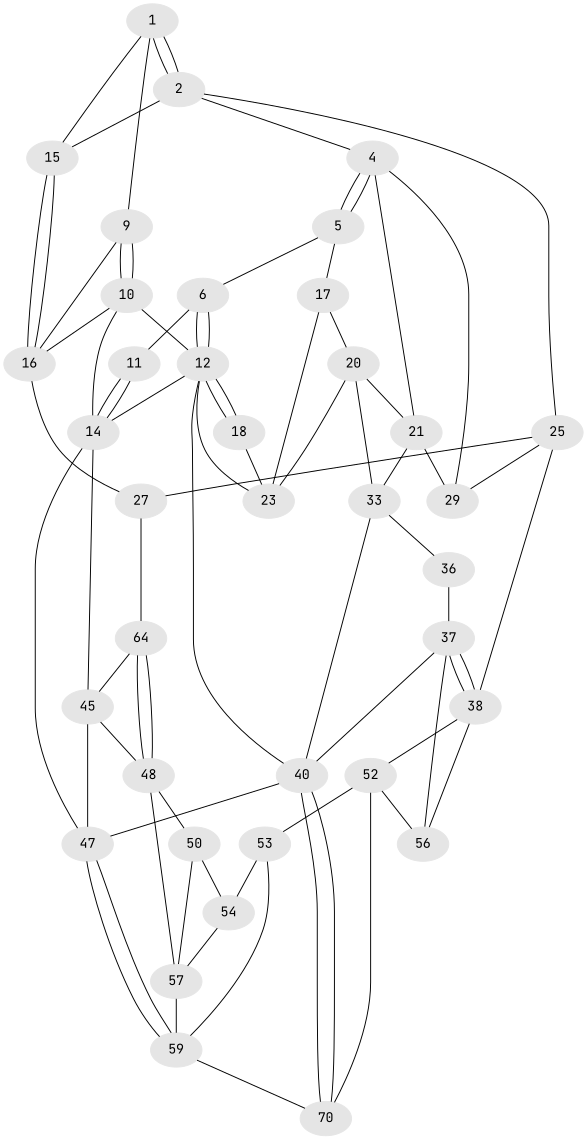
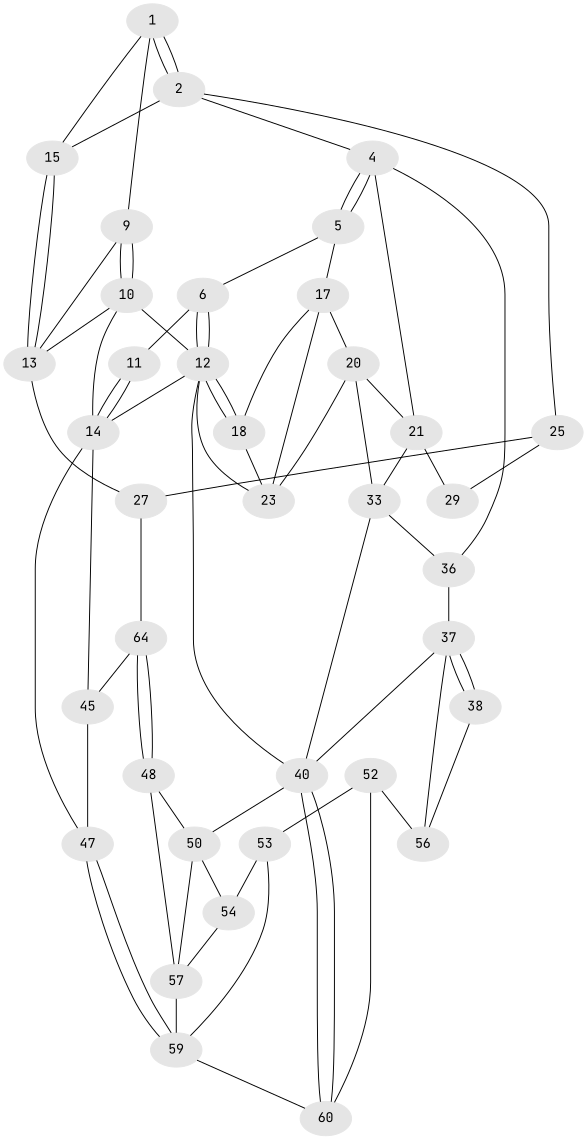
edge "4" -- "29": now "4" -- "36"
edge "17" -- "18": added
node "16": label "16" -> "13"
edge "25" -- "38": removed
edge "45" -- "48": removed
edge "38" -- "52": removed
edge "40" -- "47": now "40" -- "50"
node "70": label "70" -> "60"
